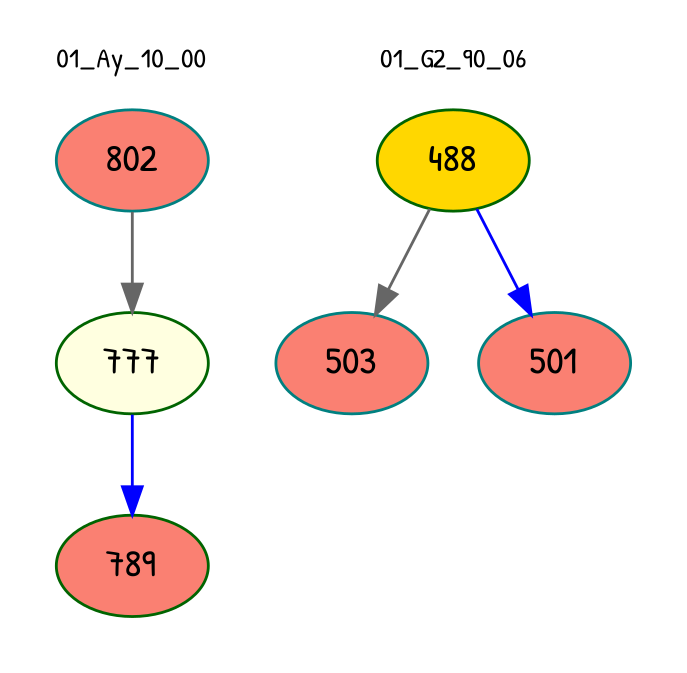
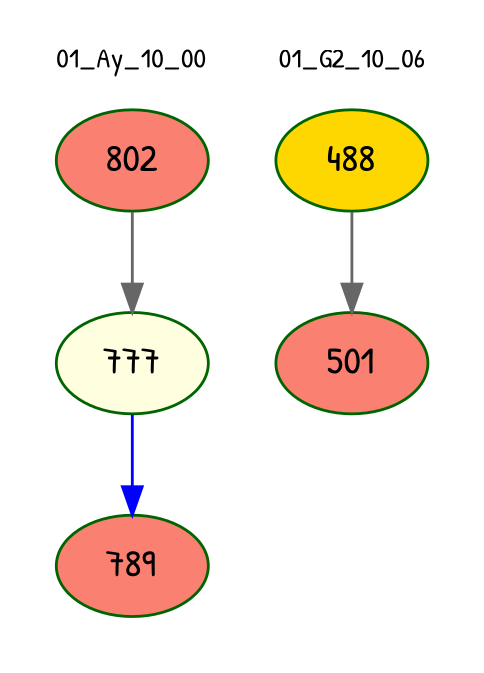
cluster "01_G2_90_06": label "01_G2_90_06" -> "01_G2_10_06"
node "802": color teal -> darkgreen
edge "488" -> "501": color blue -> gray40
node "503": removed
node "501": color teal -> darkgreen
